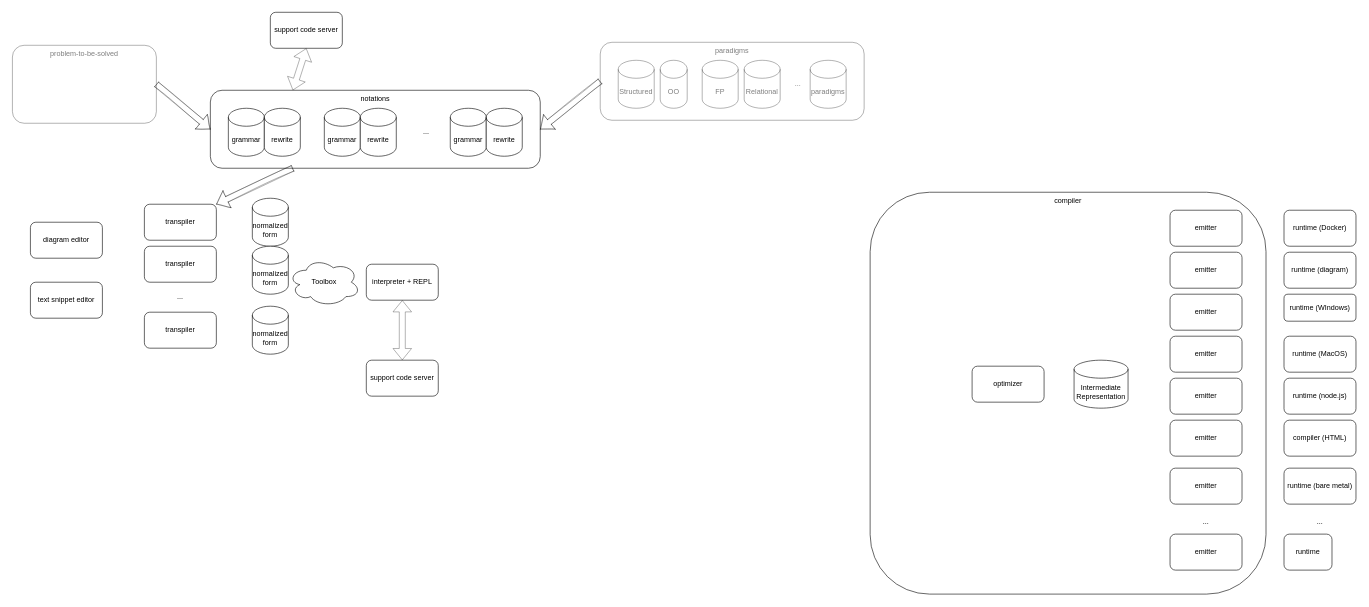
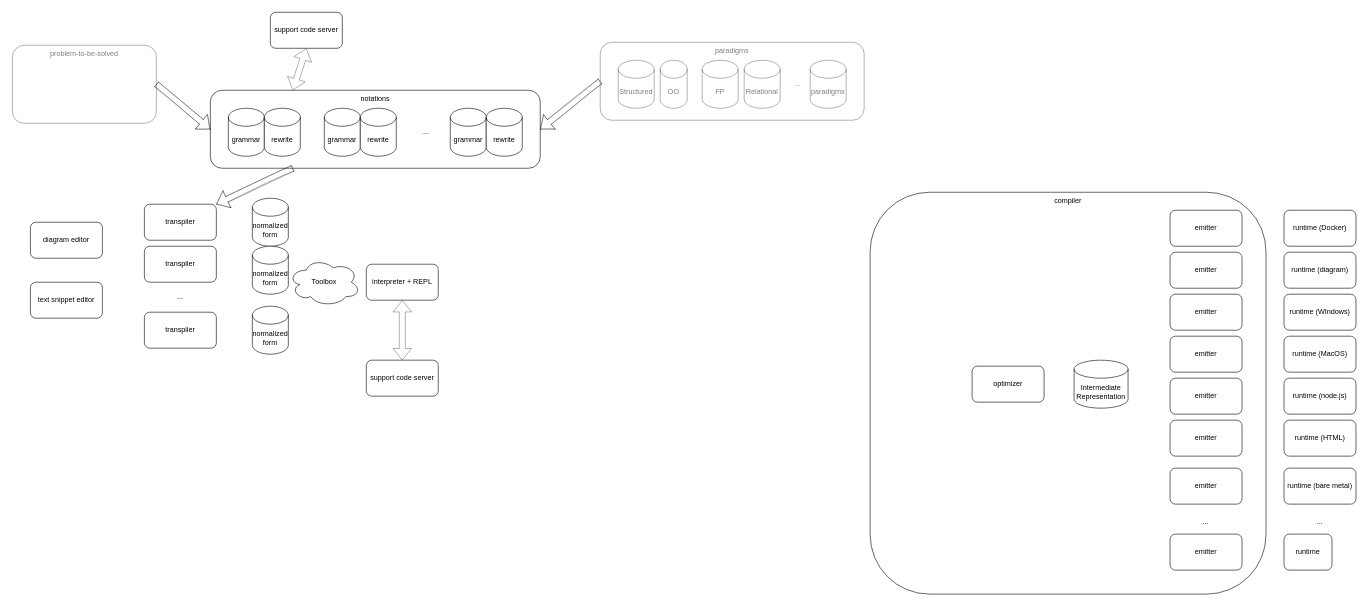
node "runtime (WIndows)": size 72x27 -> 72x36
node "compiler (HTML)": label "compiler (HTML)" -> "runtime (HTML)"
